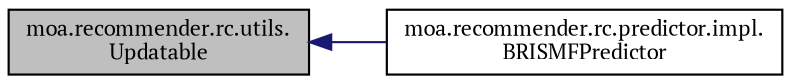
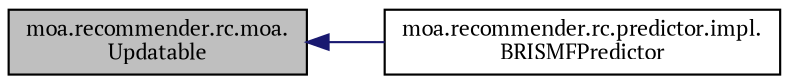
node "moa.recommender.rc.utils. Updatable": label "moa.recommender.rc.utils. Updatable" -> "moa.recommender.rc.moa. Updatable"
